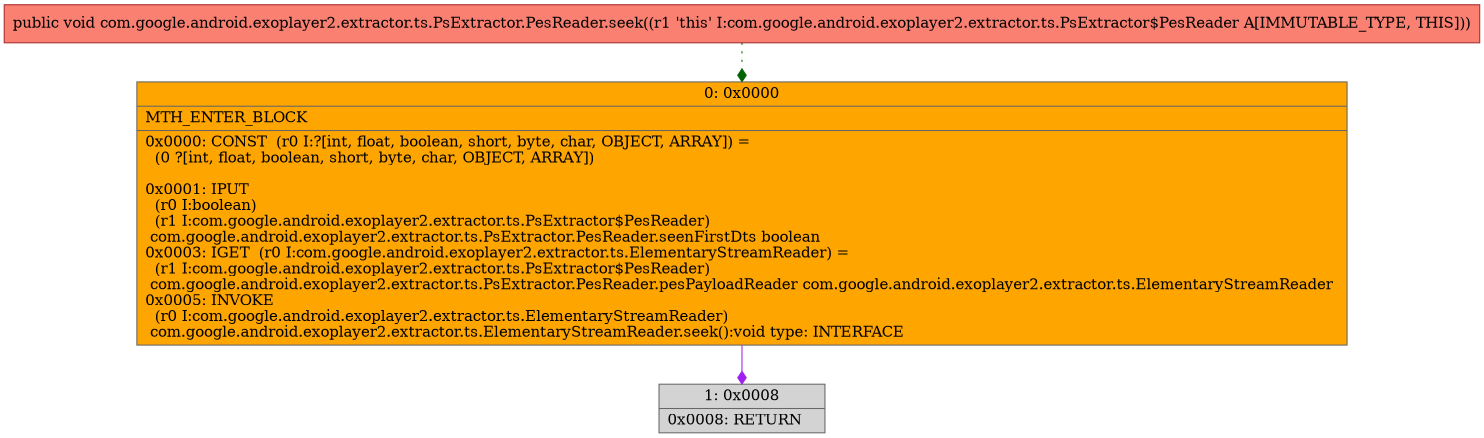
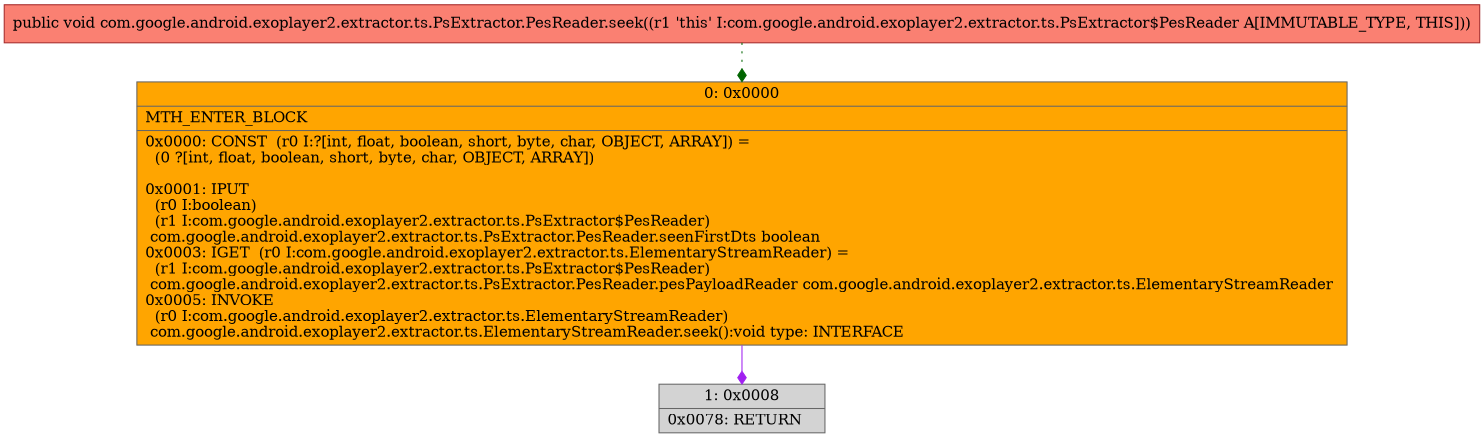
node "1: 0x0008": text "0x0008: RETURN" -> "0x0078: RETURN"
